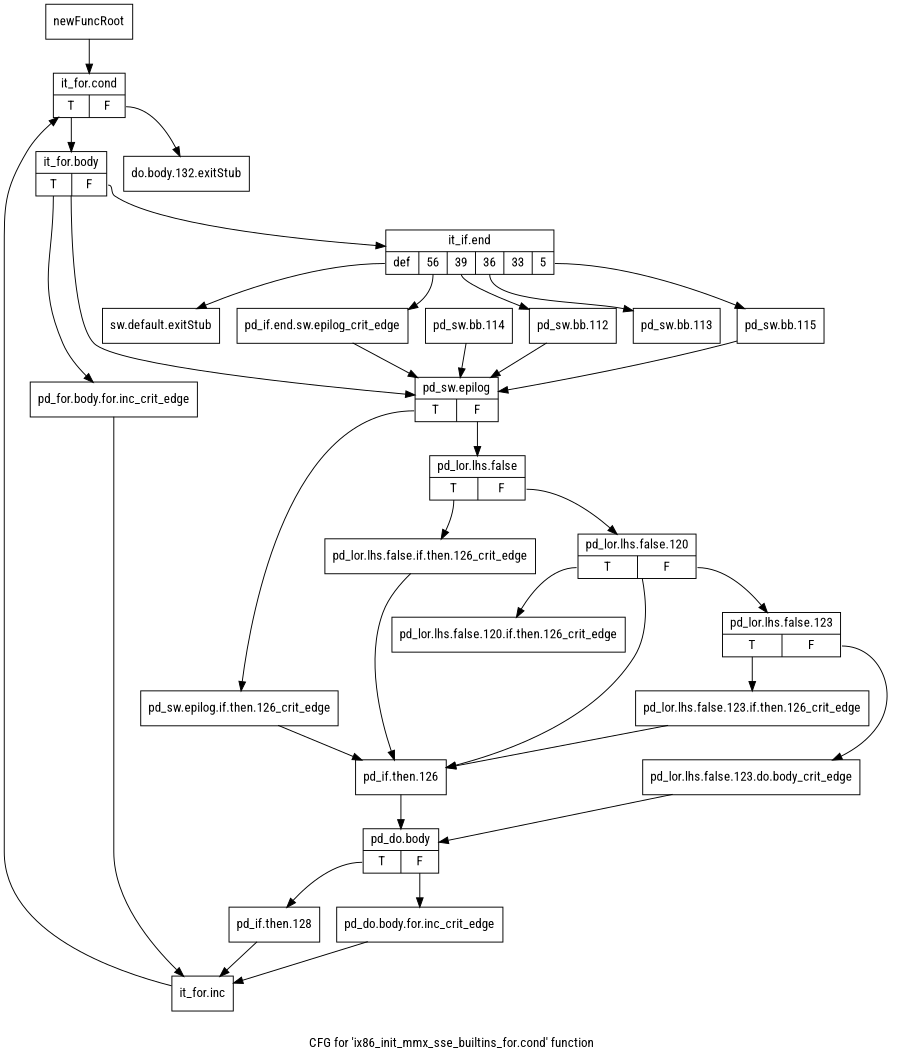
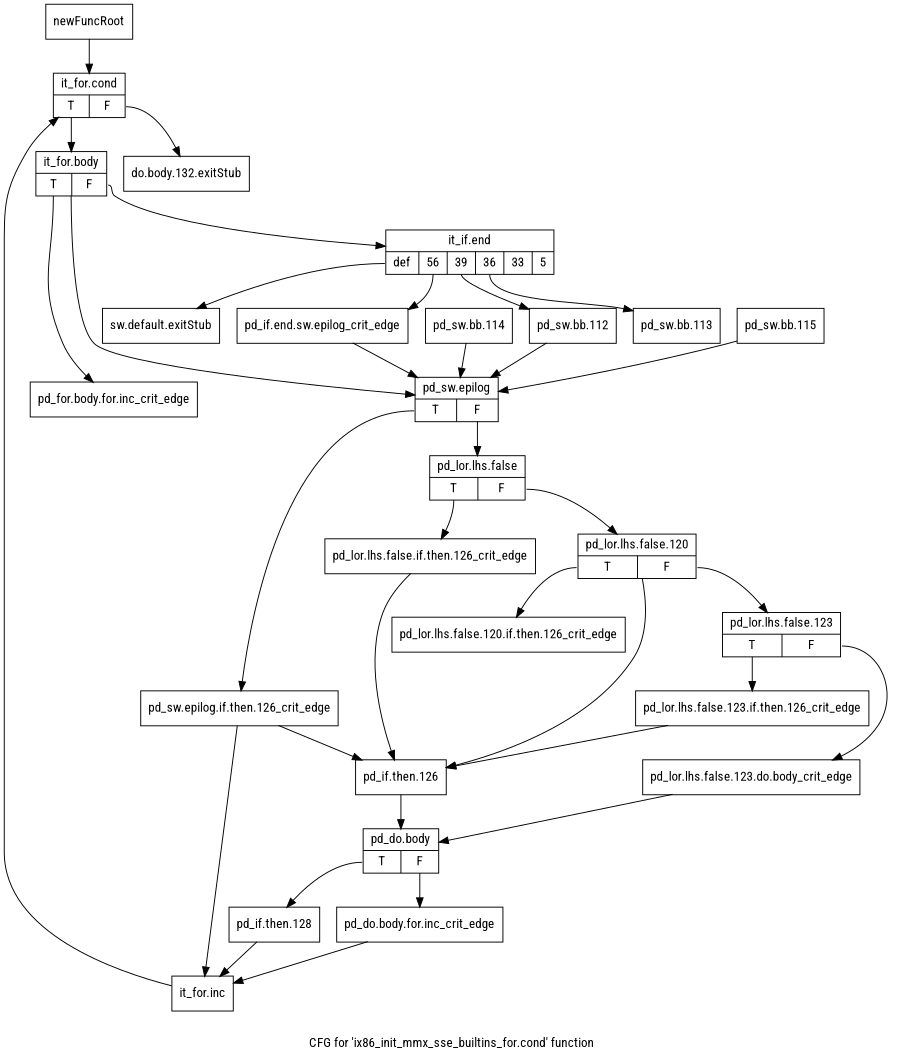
edge "it_if.end" -> "pd_sw.bb.115": removed
edge "pd_for.body.for.inc_crit_edge" -> "it_for.inc": now "pd_sw.epilog.if.then.126_crit_edge" -> "it_for.inc"
